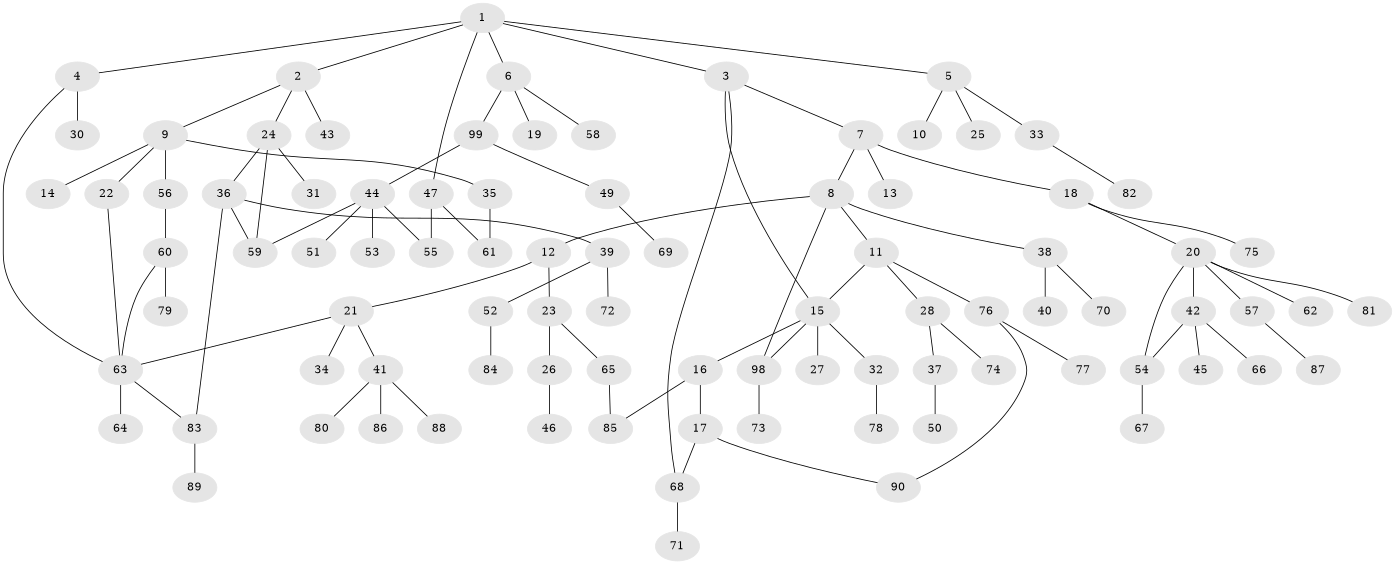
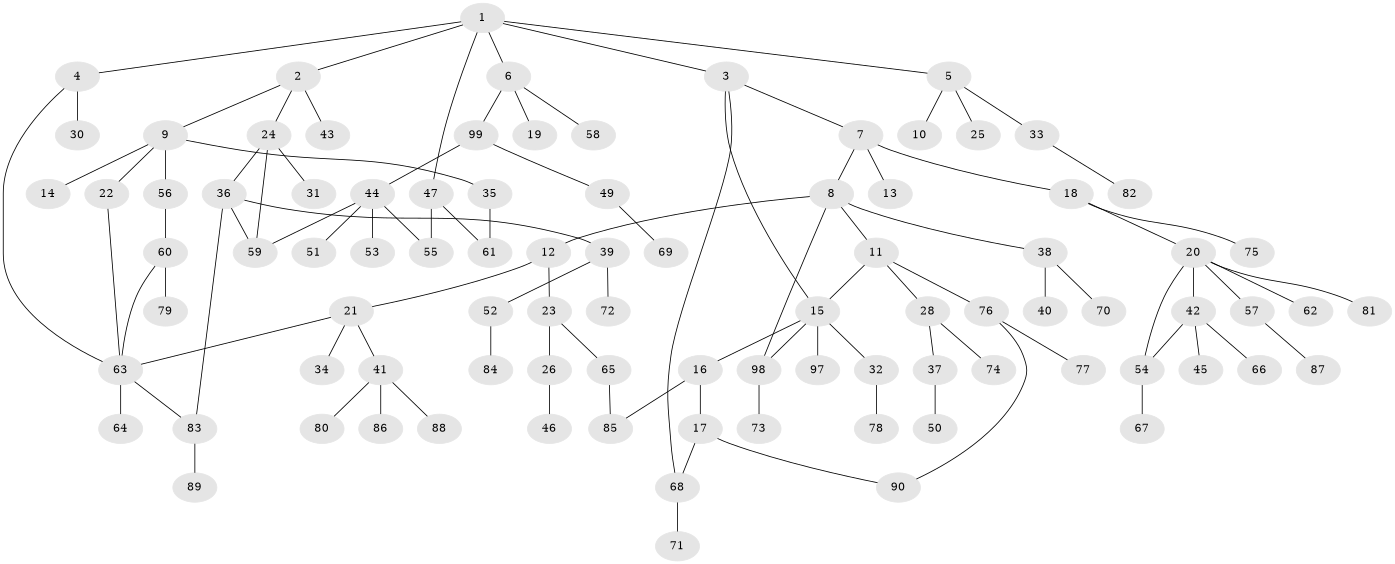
node "27": label "27" -> "97"
